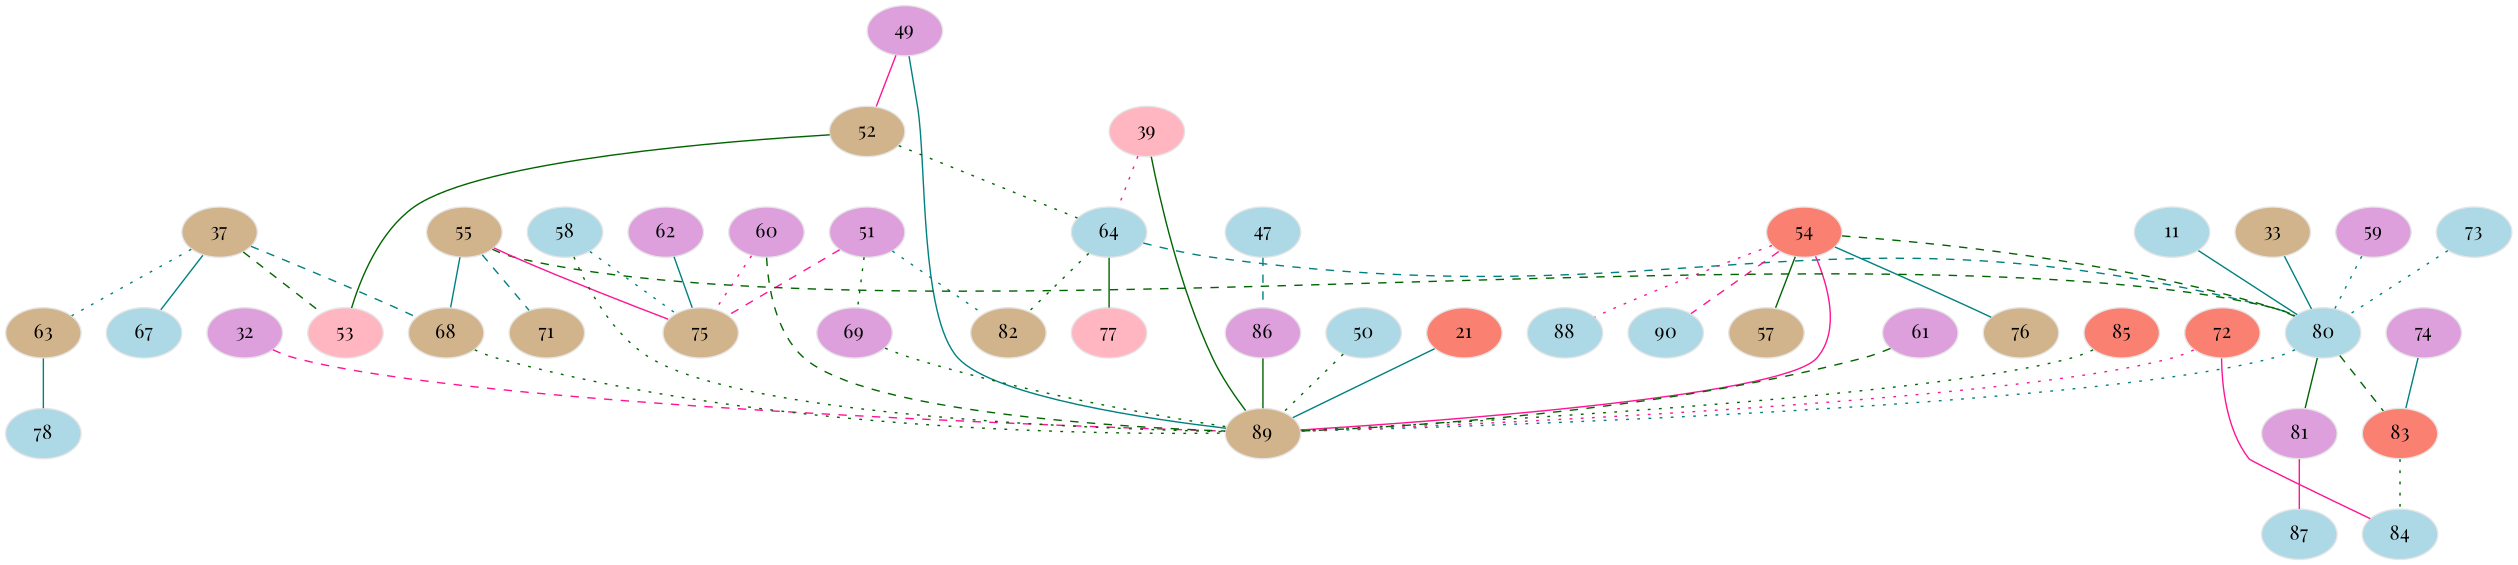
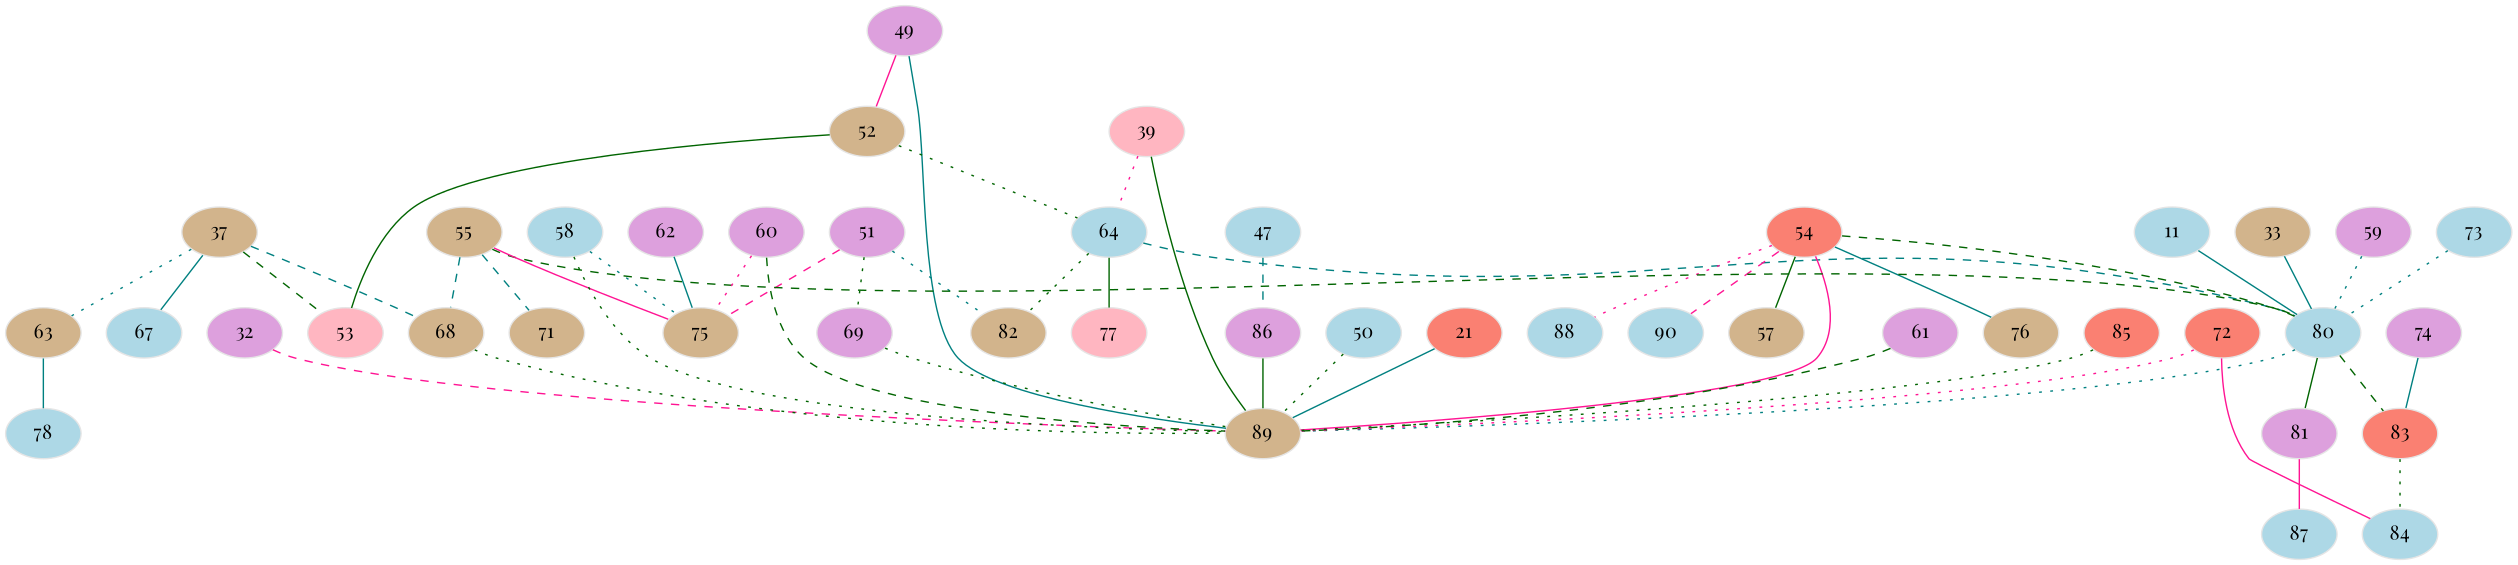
edge "55" -- "68": style solid -> dashed
